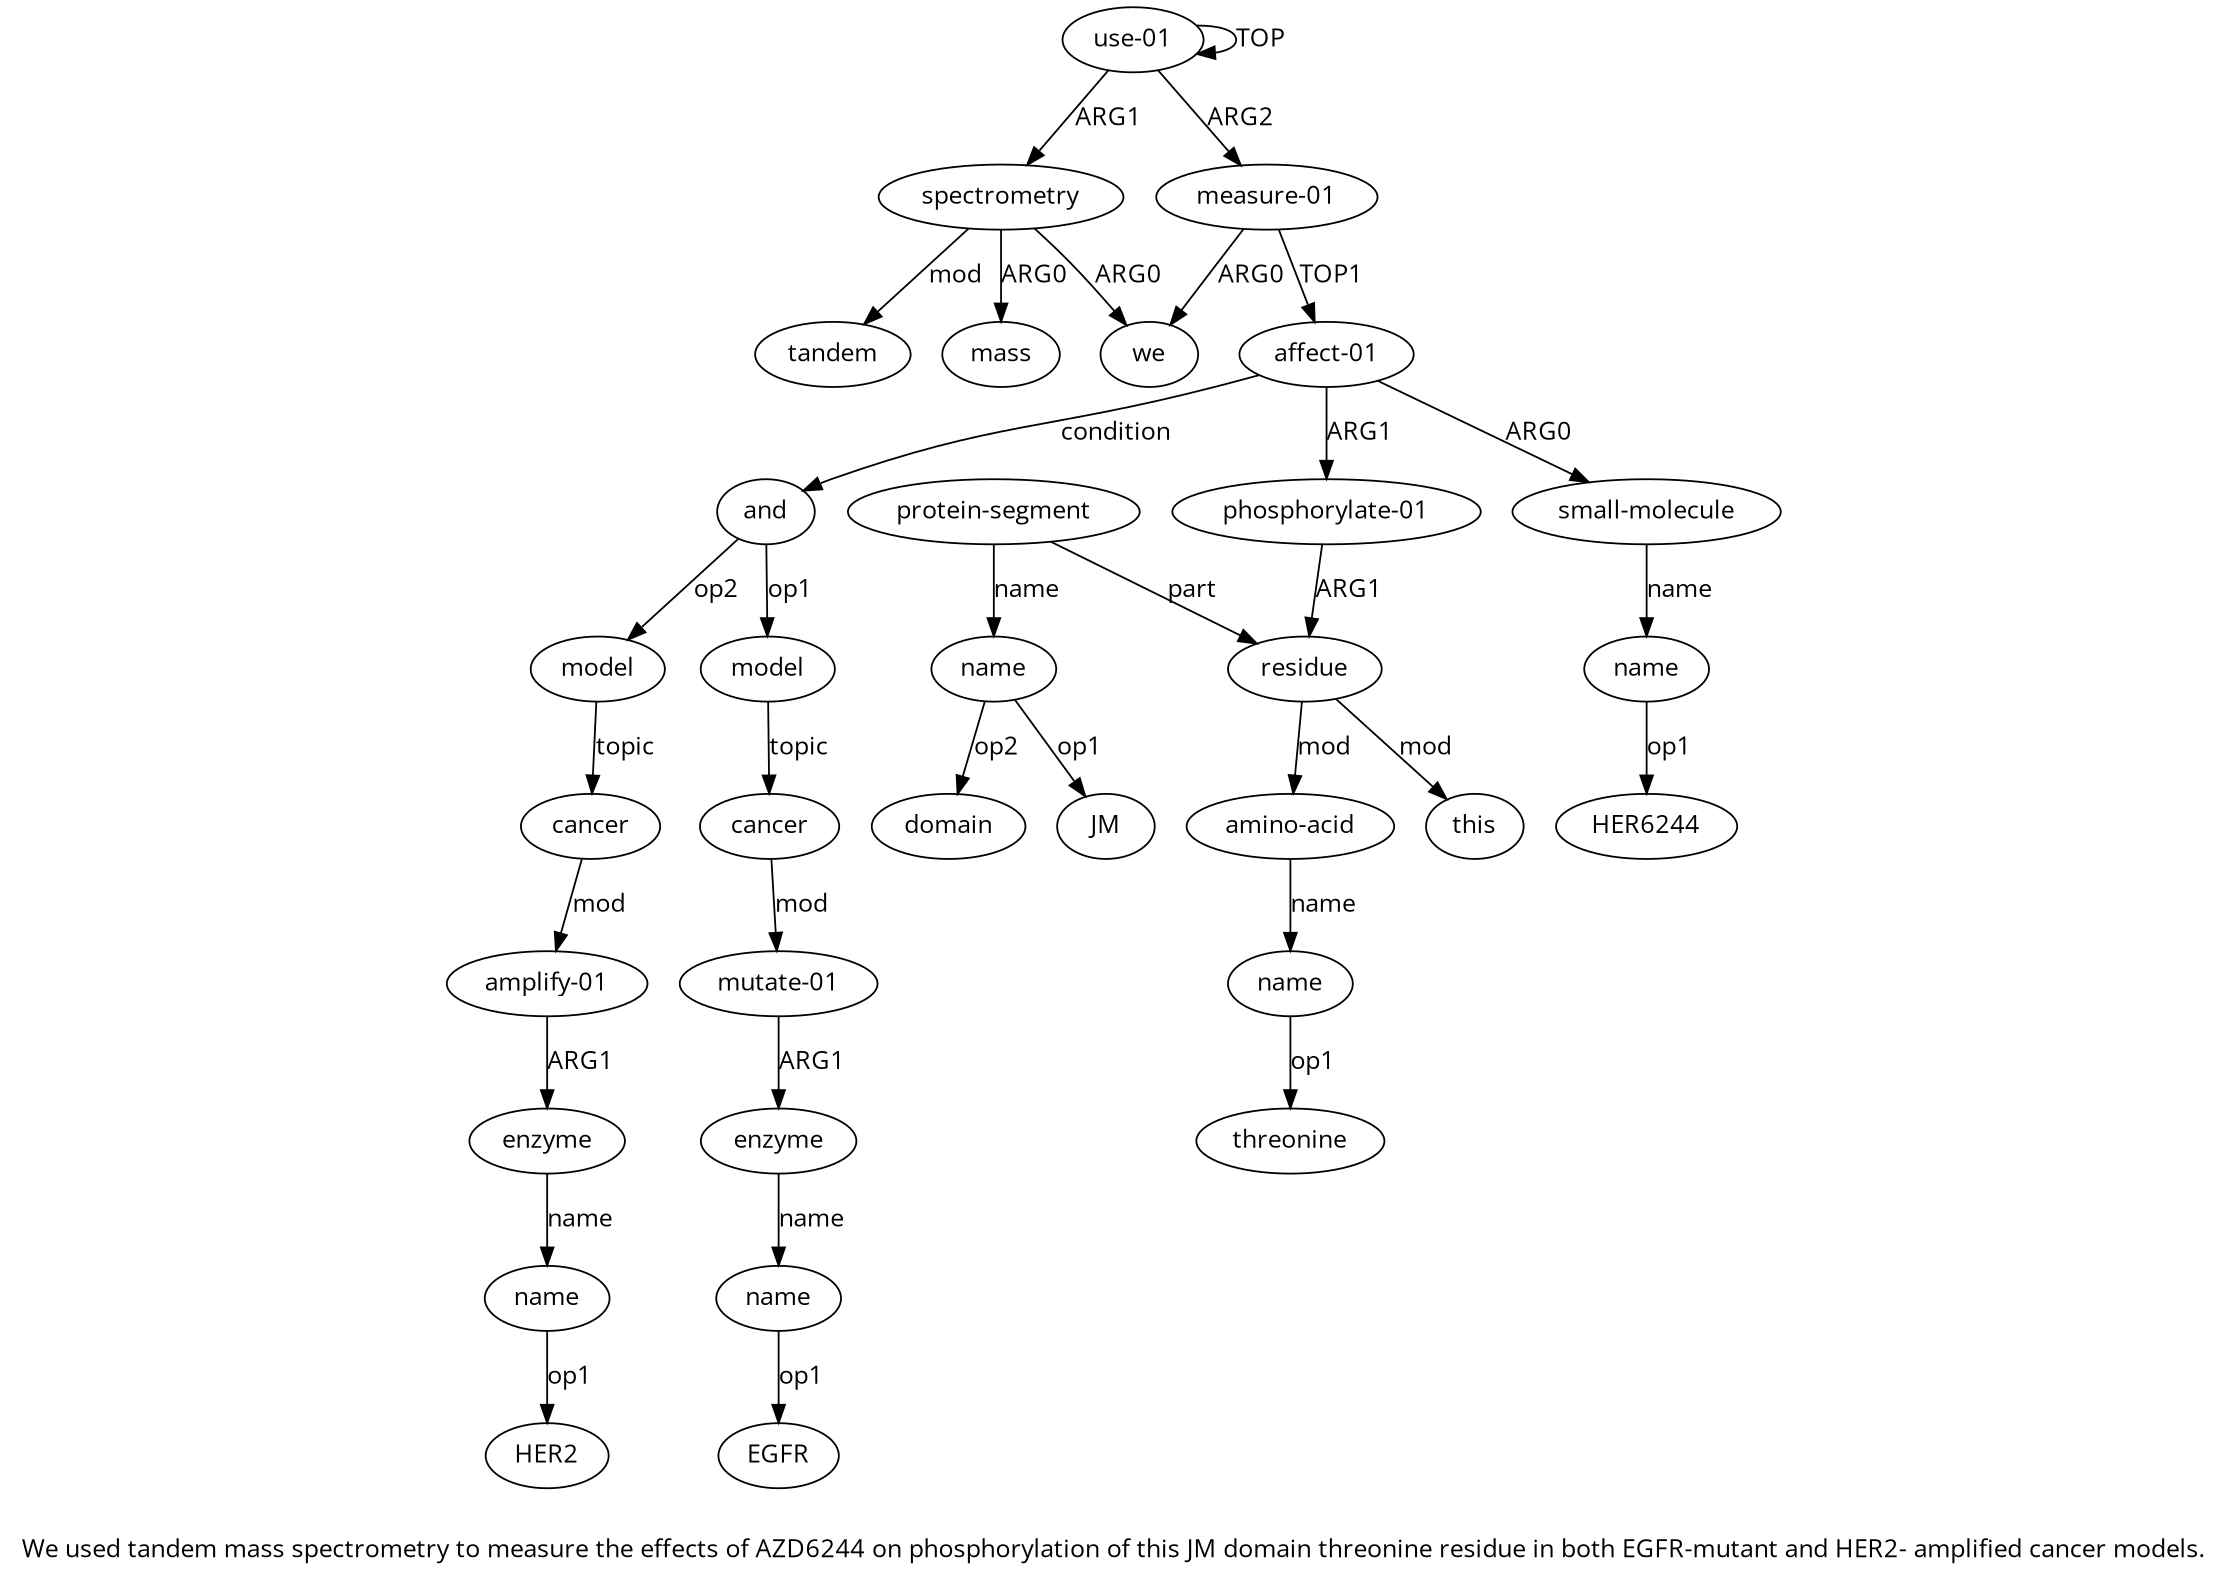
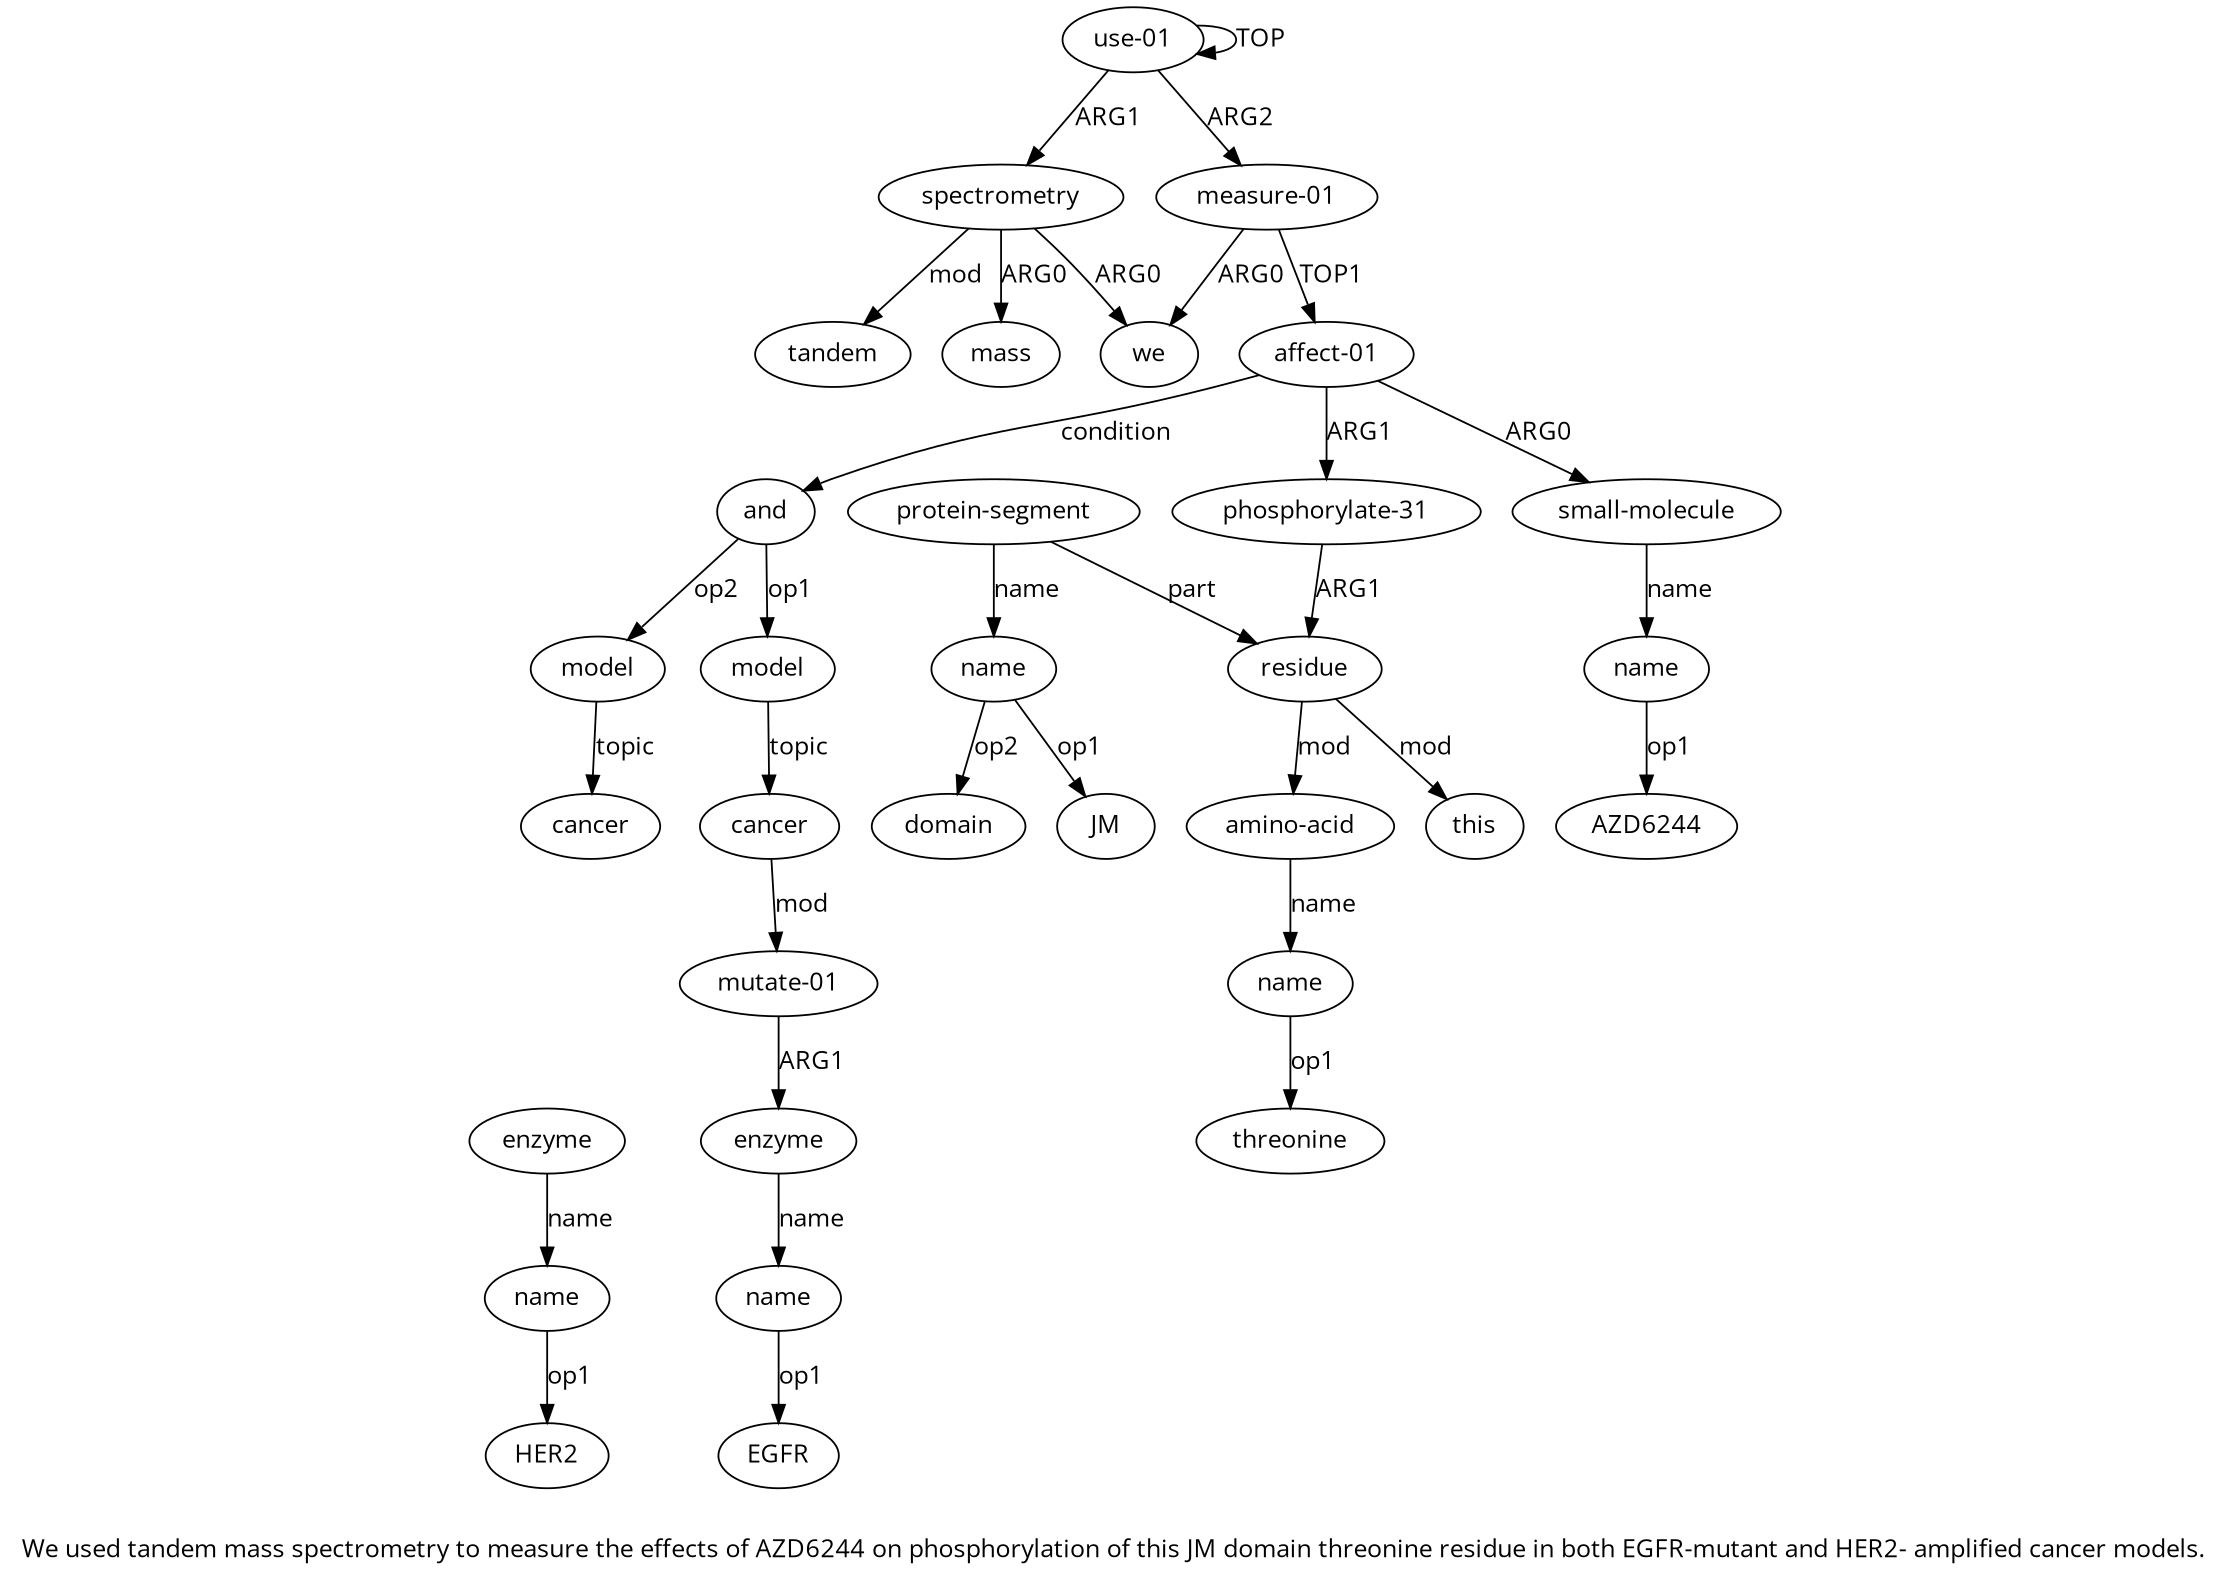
node "phosphorylate-01": label "phosphorylate-01" -> "phosphorylate-31"
node "HER6244": label "HER6244" -> "AZD6244"
node "amplify-01": removed
